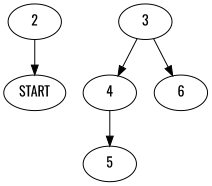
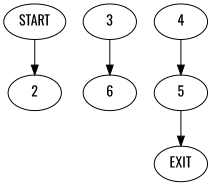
edge "2" -> "START": reversed
edge "3" -> "4": removed
node "EXIT": added
